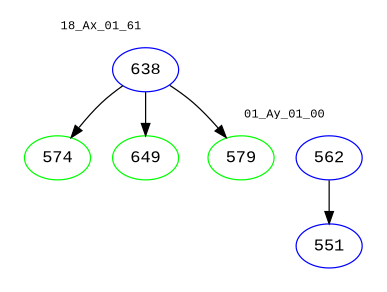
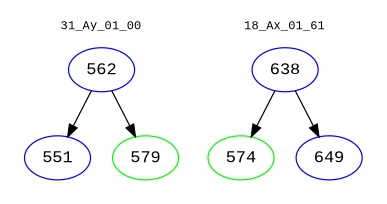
cluster "01_Ay_01_00": label "01_Ay_01_00" -> "31_Ay_01_00"
edge "638" -> "579": now "562" -> "579"
node "649": color green -> blue
